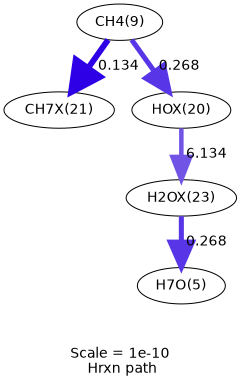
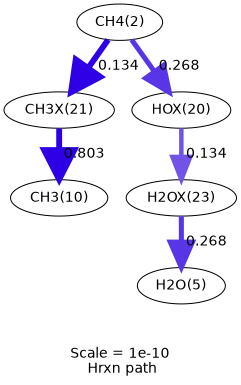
node "CH4(9)": label "CH4(9)" -> "CH4(2)"
node "CH7X(21)": label "CH7X(21)" -> "CH3X(21)"
edge "HOX(20)" -> "H2OX(23)": label " 6.134" -> " 0.134"
node "CH3(10)": added
node "H7O(5)": label "H7O(5)" -> "H2O(5)"
